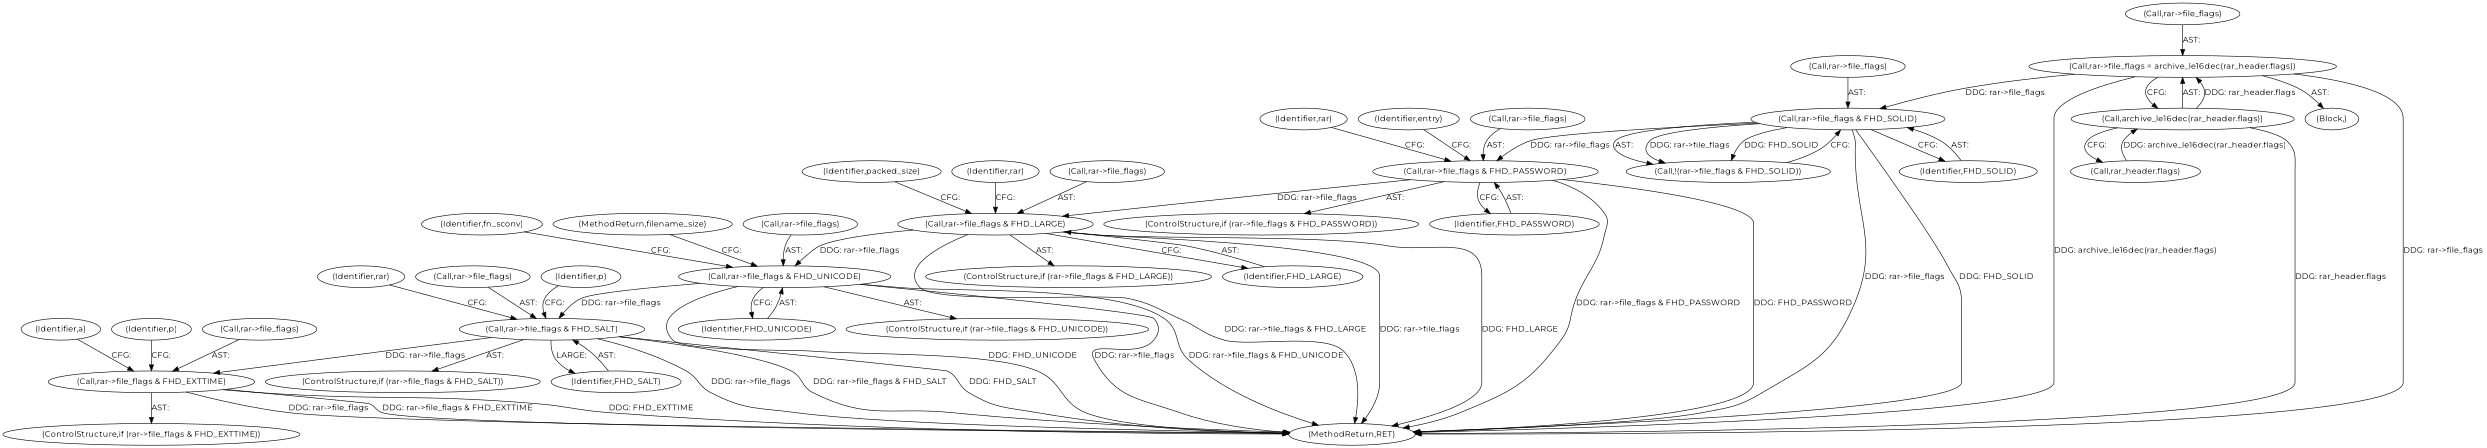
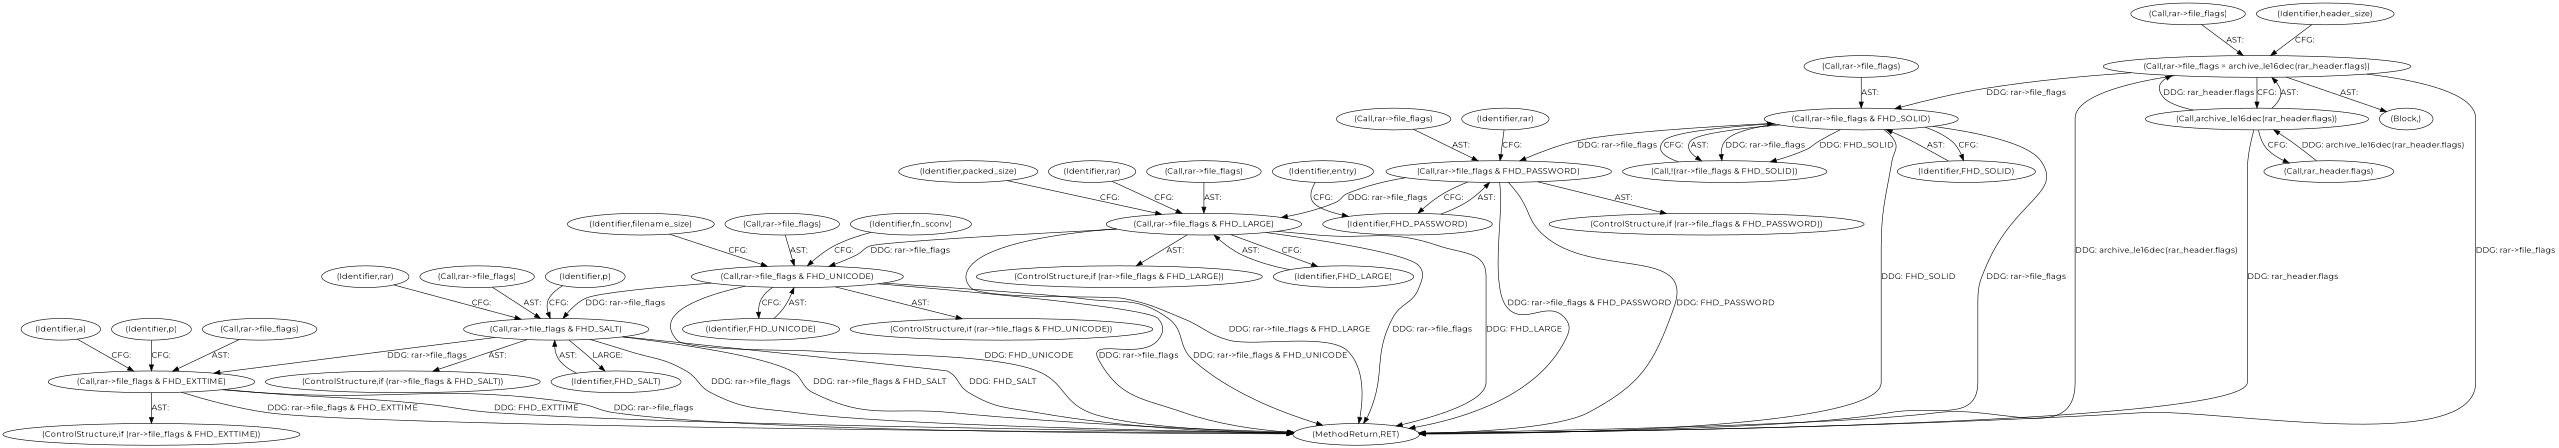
node "(Identifier,header_size)": added
edge "(Identifier,entry)" -> "(Call,rar->file_flags & FHD_PASSWORD)": now "(Identifier,entry)" -> "(Identifier,FHD_PASSWORD)"
node "(MethodReturn,filename_size)": label "(MethodReturn,filename_size)" -> "(Identifier,filename_size)"
